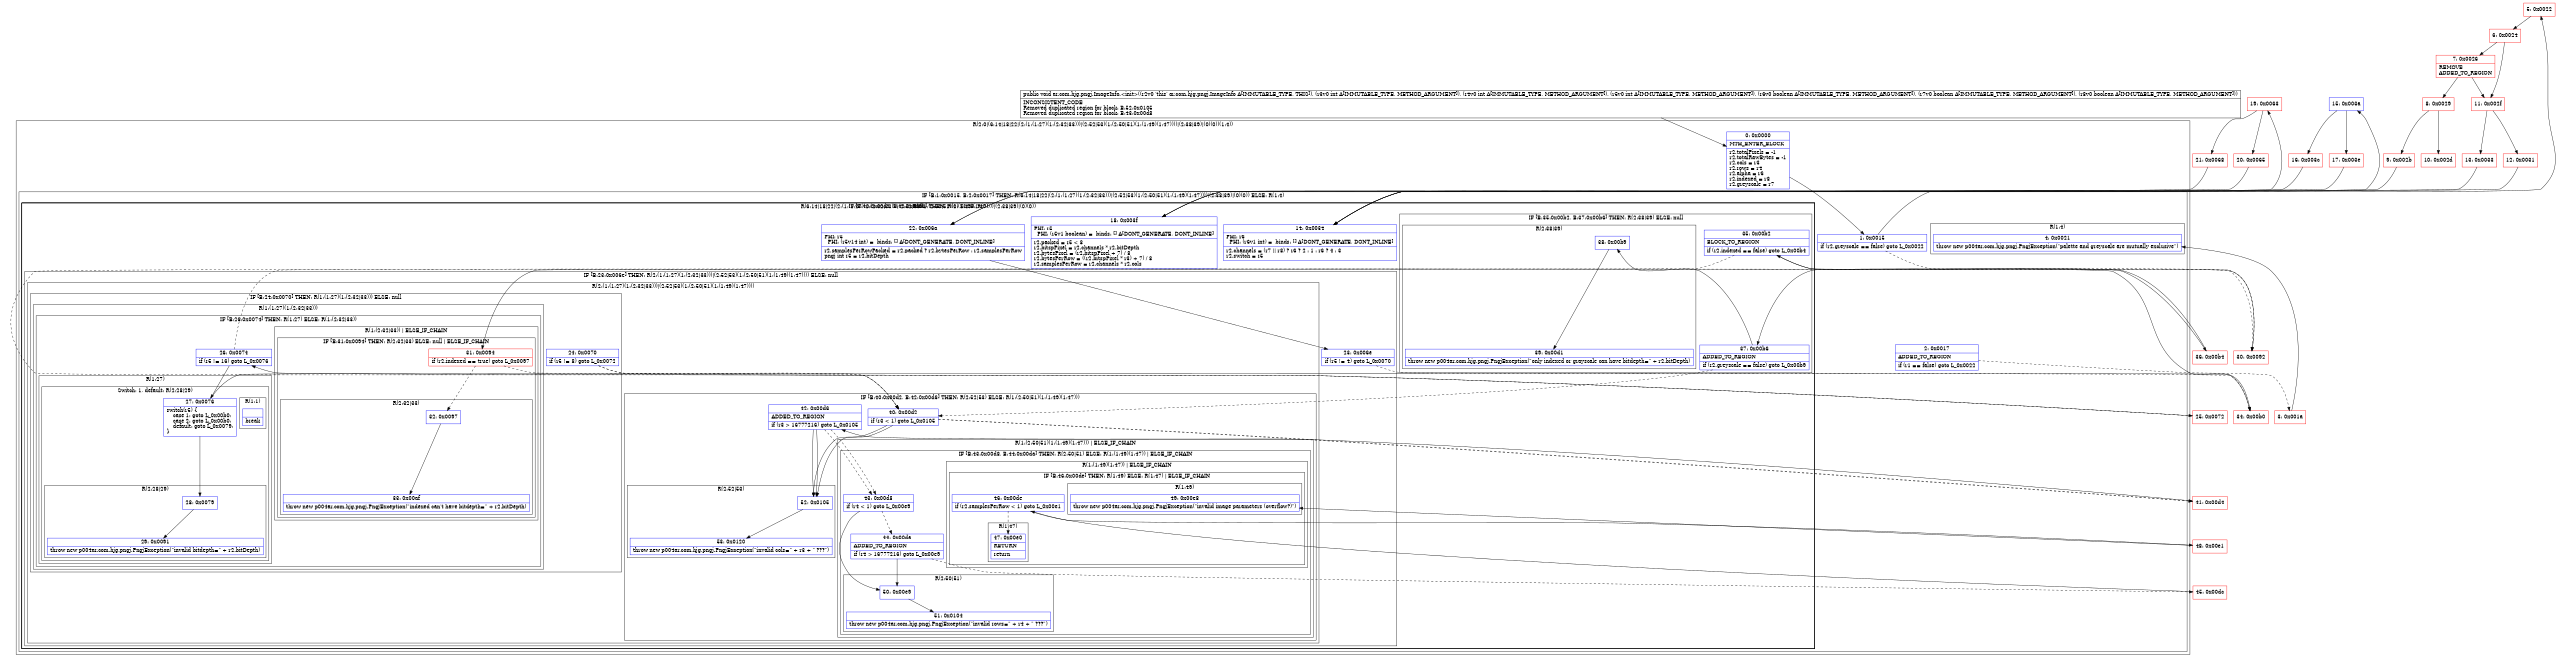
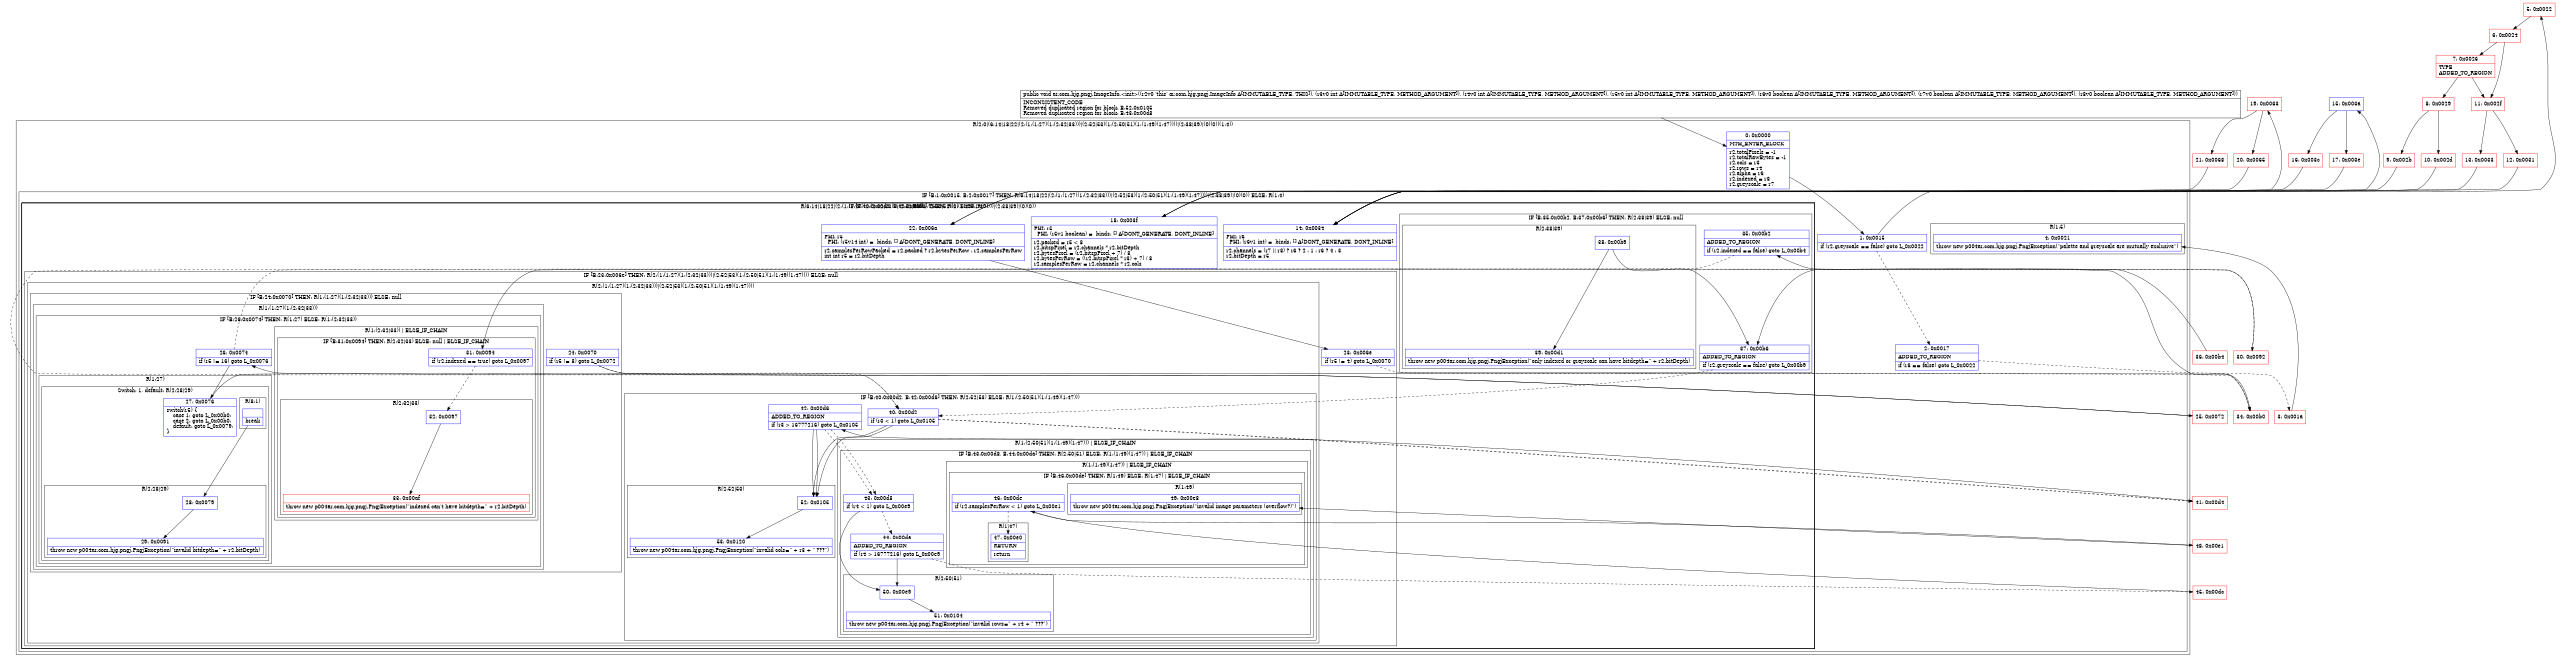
node "7: 0x0026": text "REMOVE" -> "TYPE"
edge "10: 0x002d" -> "14: 0x0034": added
cluster "R(1:4)": label "R(1:4)" -> "R(1:5)"
node "35: 0x00b2": text "BLOCK_TO_REGION" -> "ADDED_TO_REGION"
node "22: 0x006a": text "pngj int r5 = r2.bitDepth" -> "int int r5 = r2.bitDepth"
node "14: 0x0034": text "r2.switch = r5" -> "r2.bitDepth = r5"
edge "35: 0x00b2" -> "36: 0x00b4": removed
edge "1: 0x0015" -> "30: 0x0092": now "1: 0x0015" -> "2: 0x0017"
edge "37: 0x00b6" -> "38: 0x00b9": reversed
node "31: 0x0094": color red -> blue
node "2: 0x0017": text "if (r1 == false) goto L_0x0022" -> "if (r8 == false) goto L_0x0022"
edge "31: 0x0094" -> "40: 0x00d2": removed
edge "24: 0x0070" -> "25: 0x0072": style dashed -> solid
cluster "R(1:1)": label "R(1:1)" -> "R(8:1)"
edge "27: 0x0076" -> "28: 0x0079": now "break" -> "28: 0x0079"
node "33: 0x00af": color blue -> red
